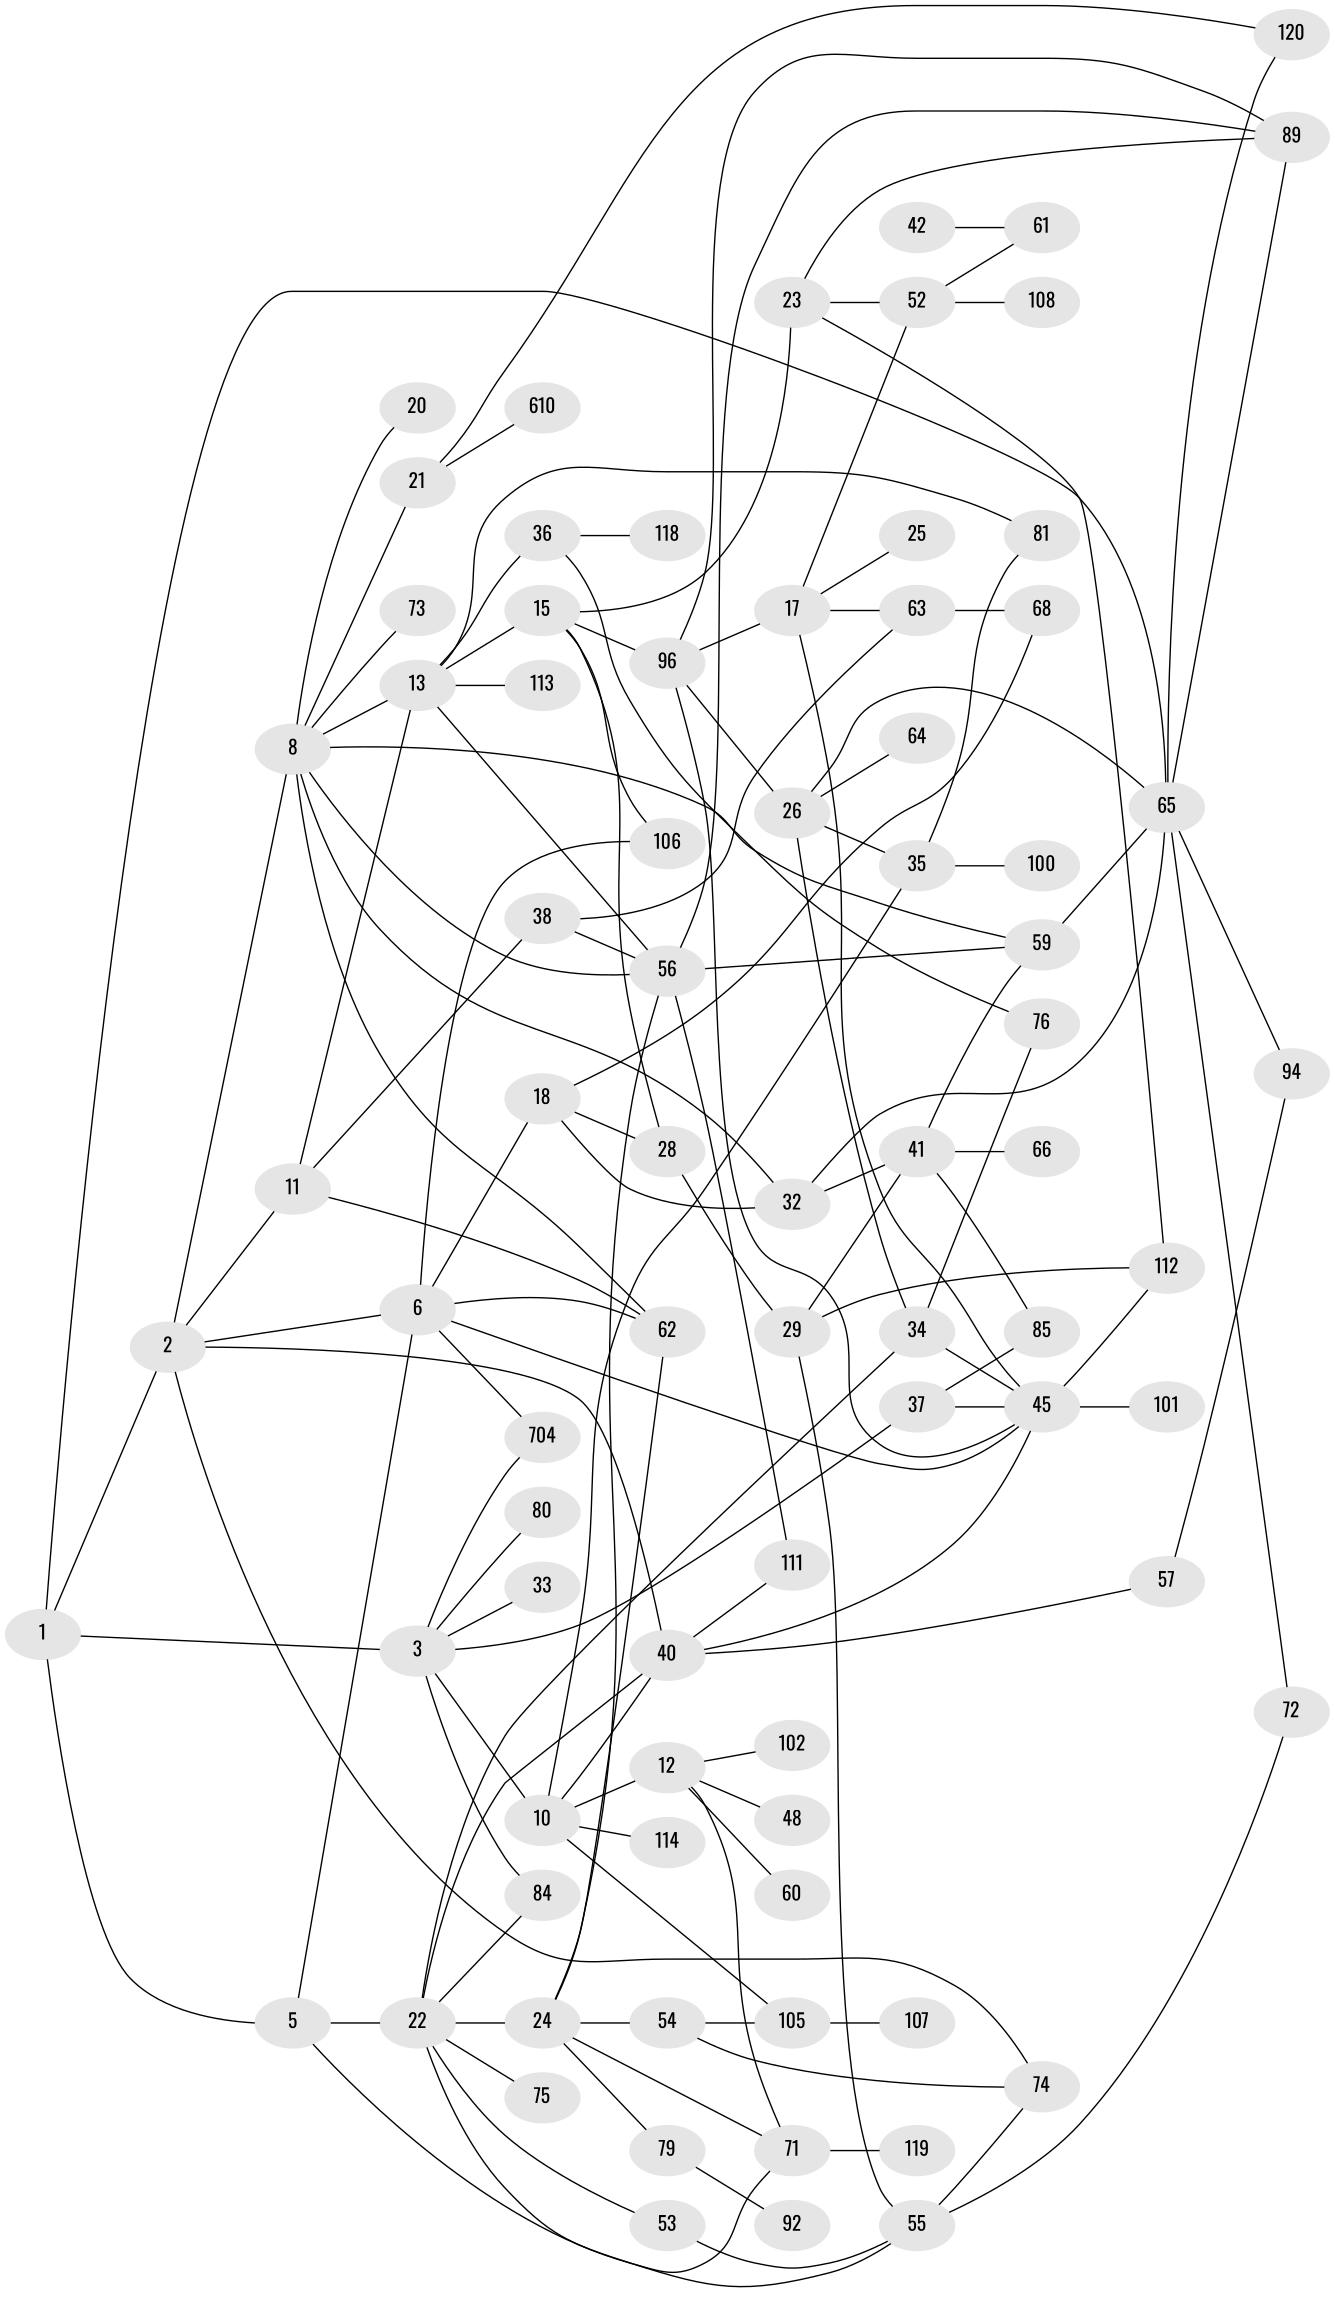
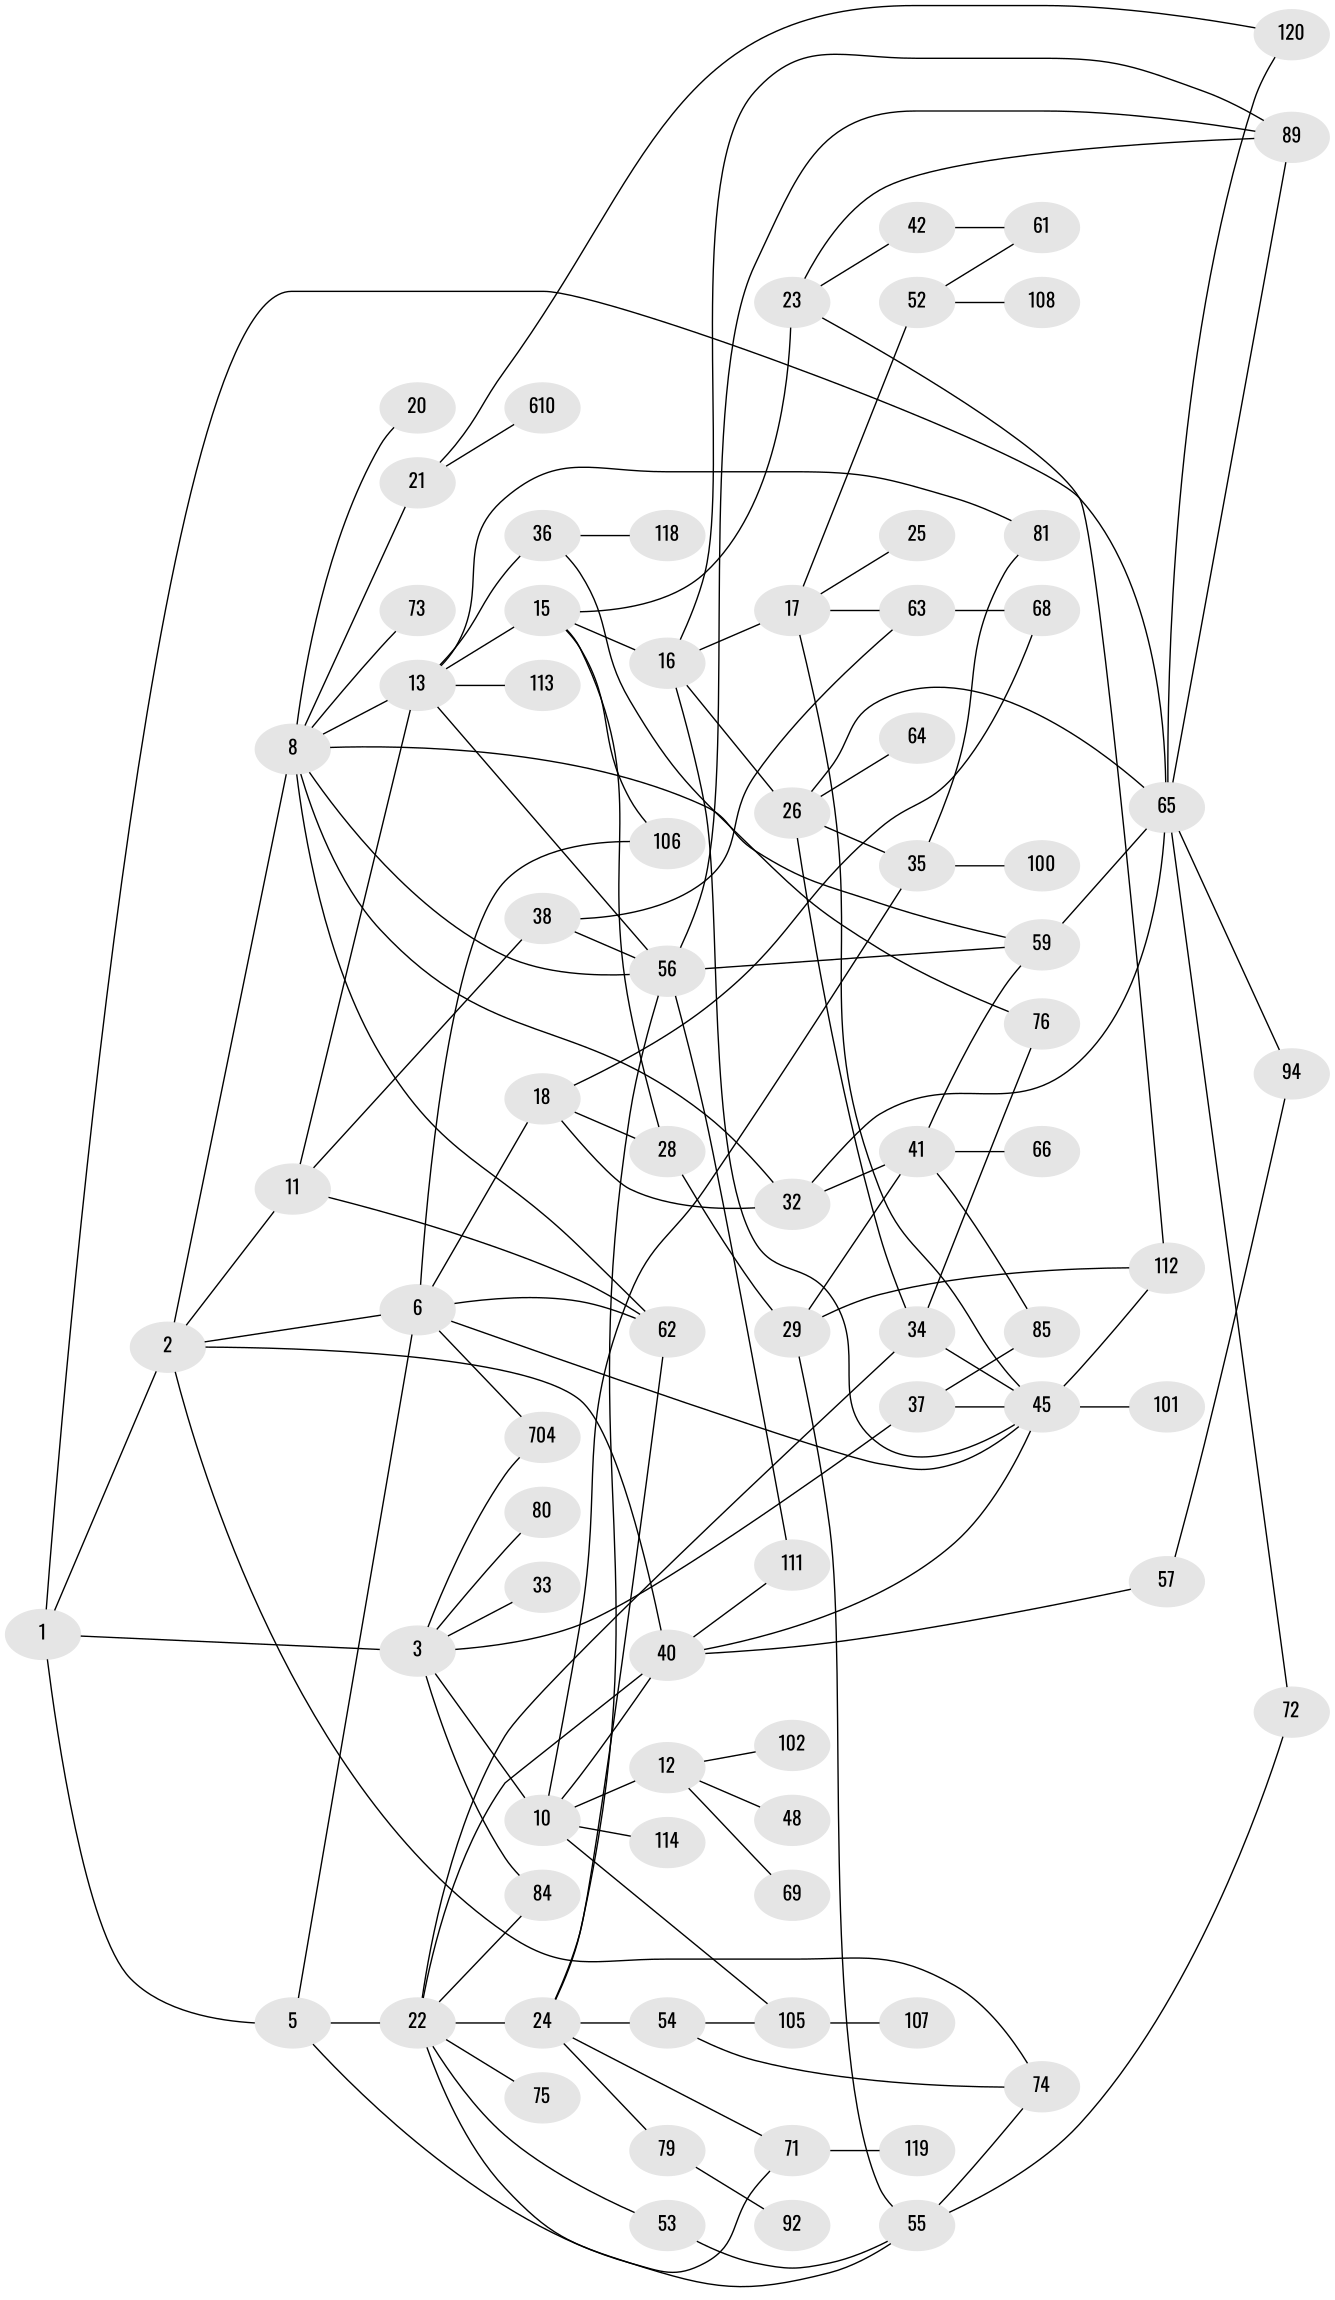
edge "23" -- "52": now "23" -- "42"
node "96": label "96" -> "16"
node "60": label "60" -> "69"
edge "12" -- "71": removed
